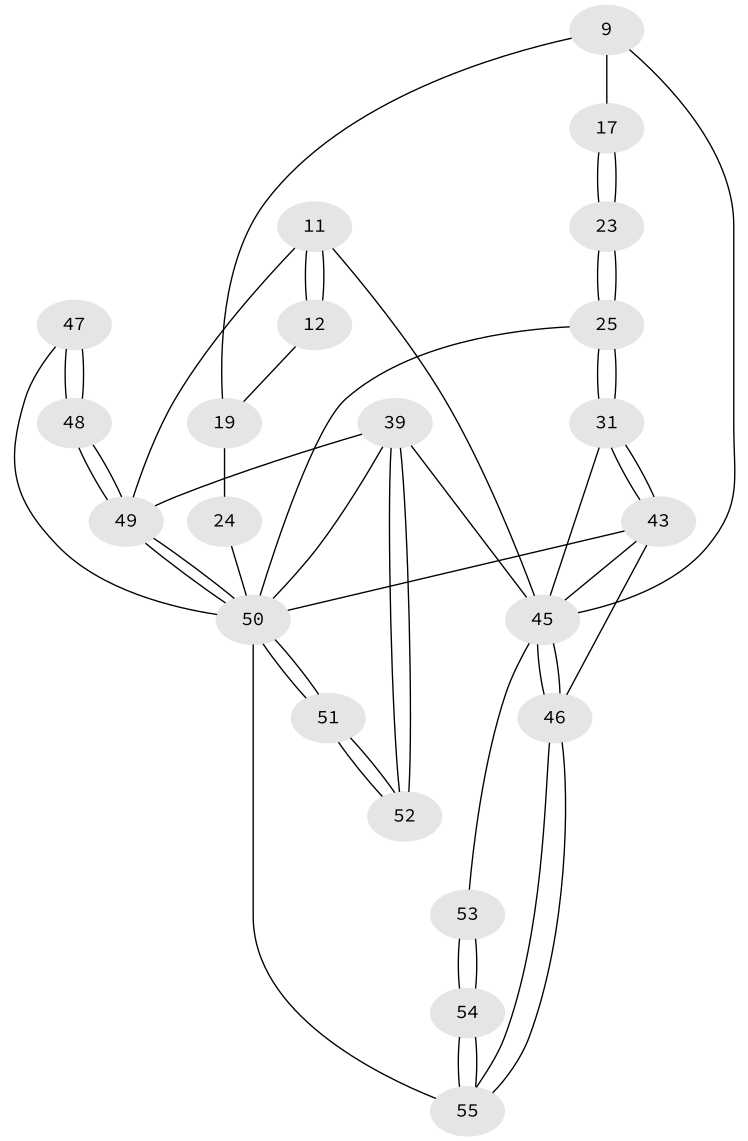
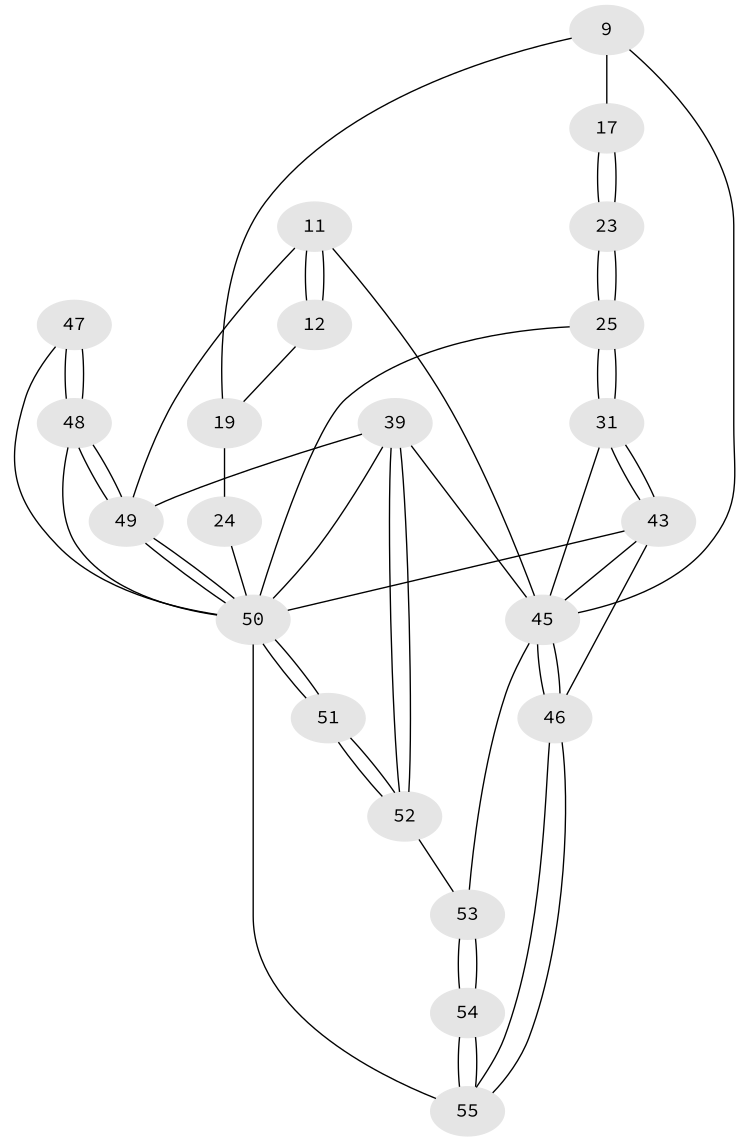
edge "48" -- "50": added
edge "52" -- "53": added
